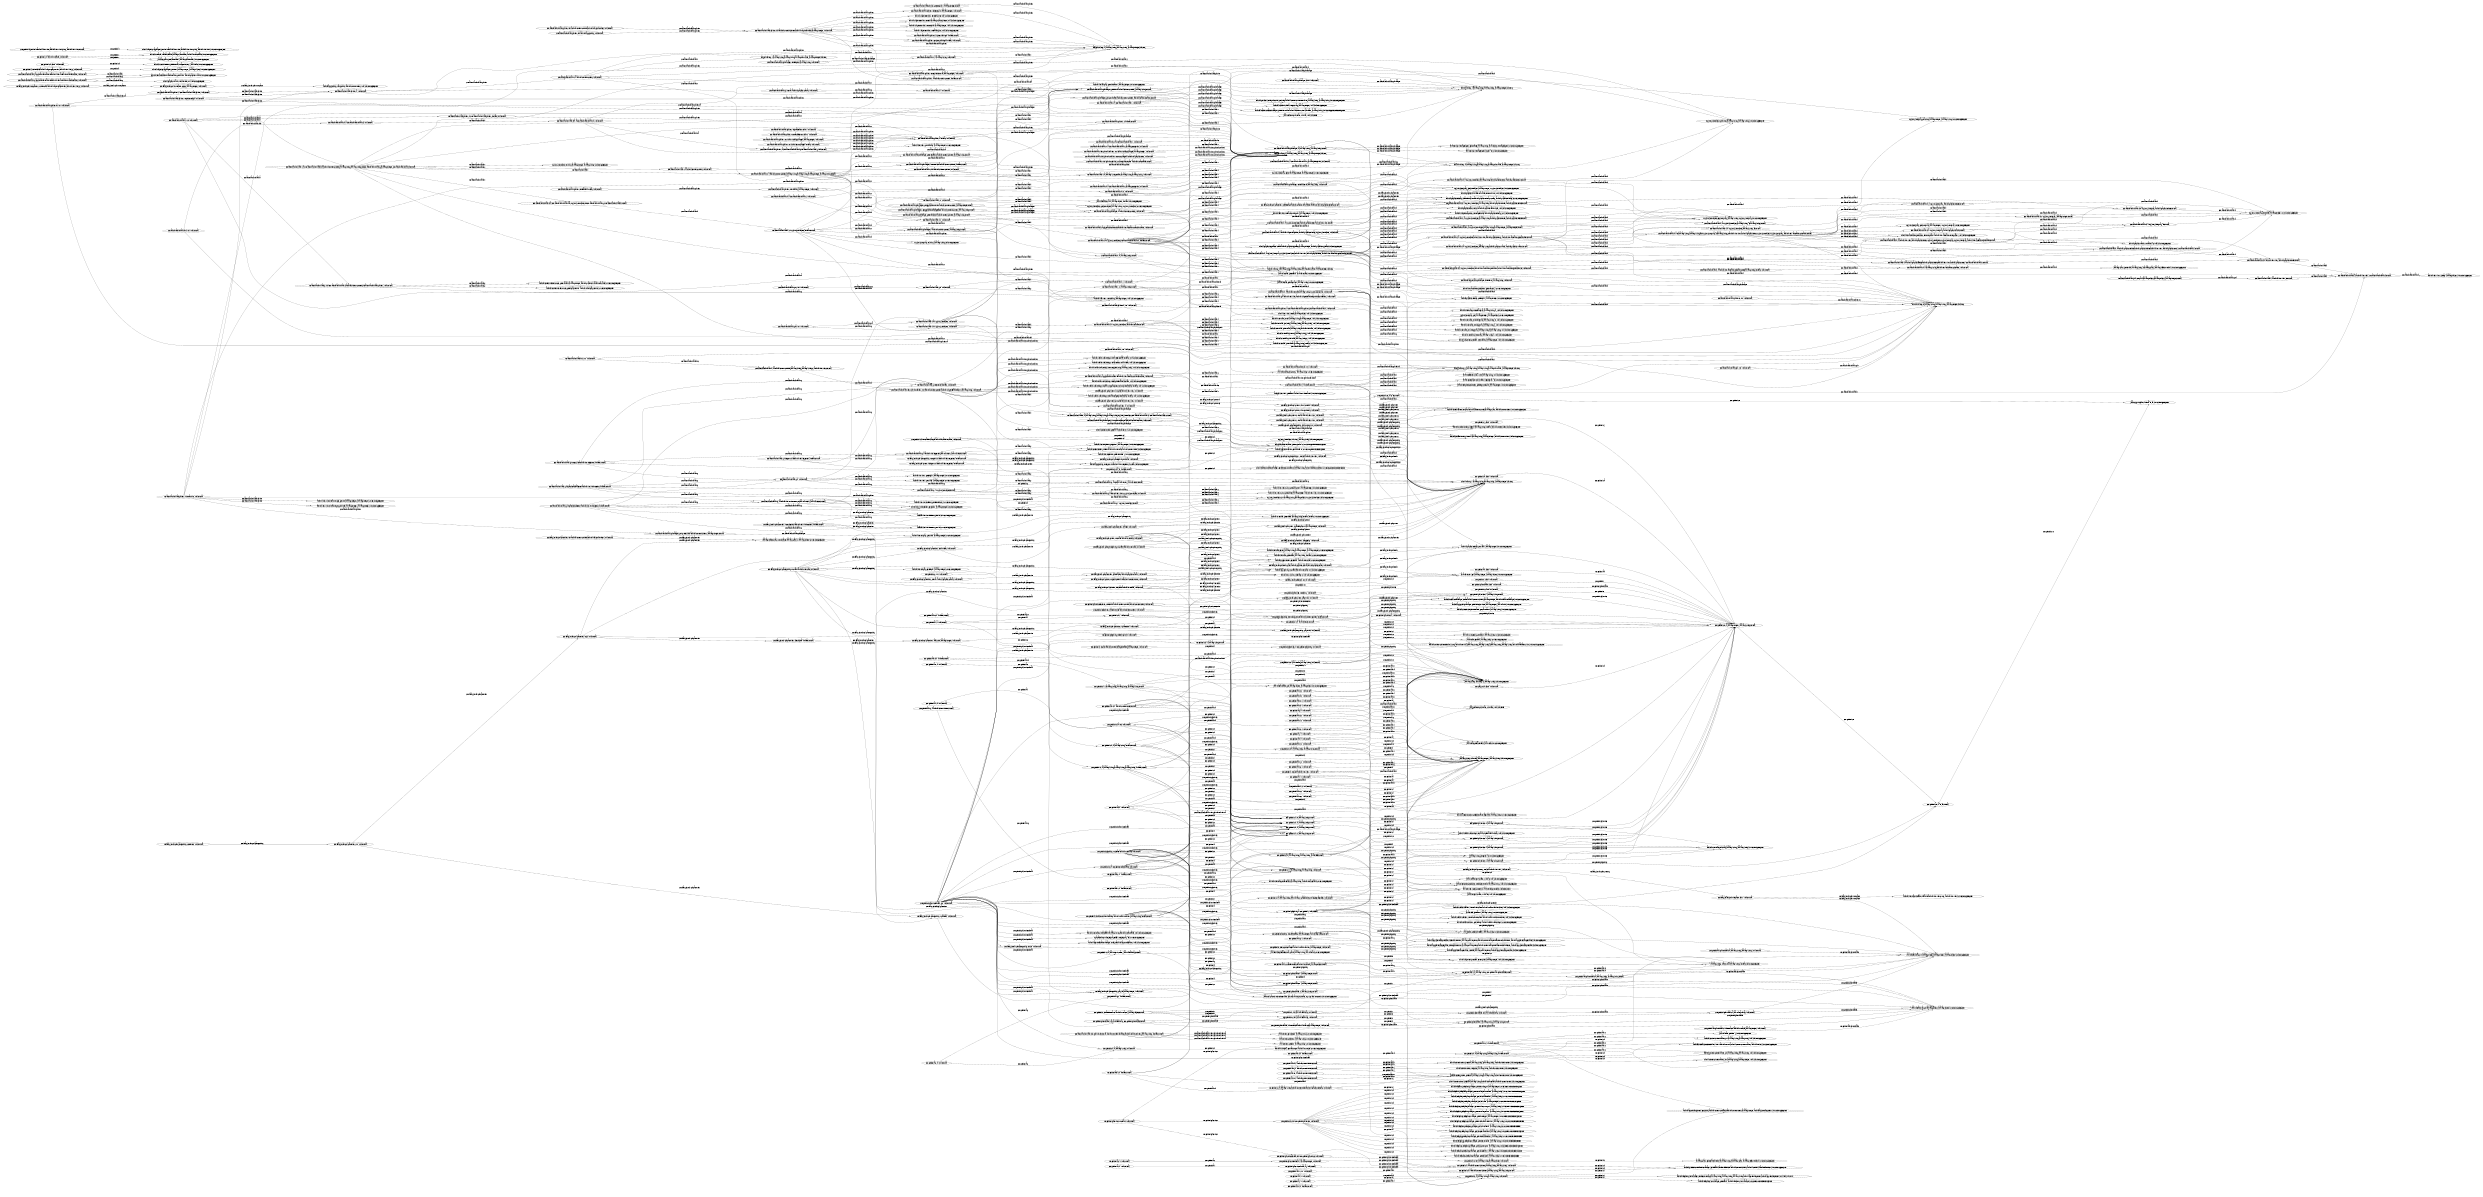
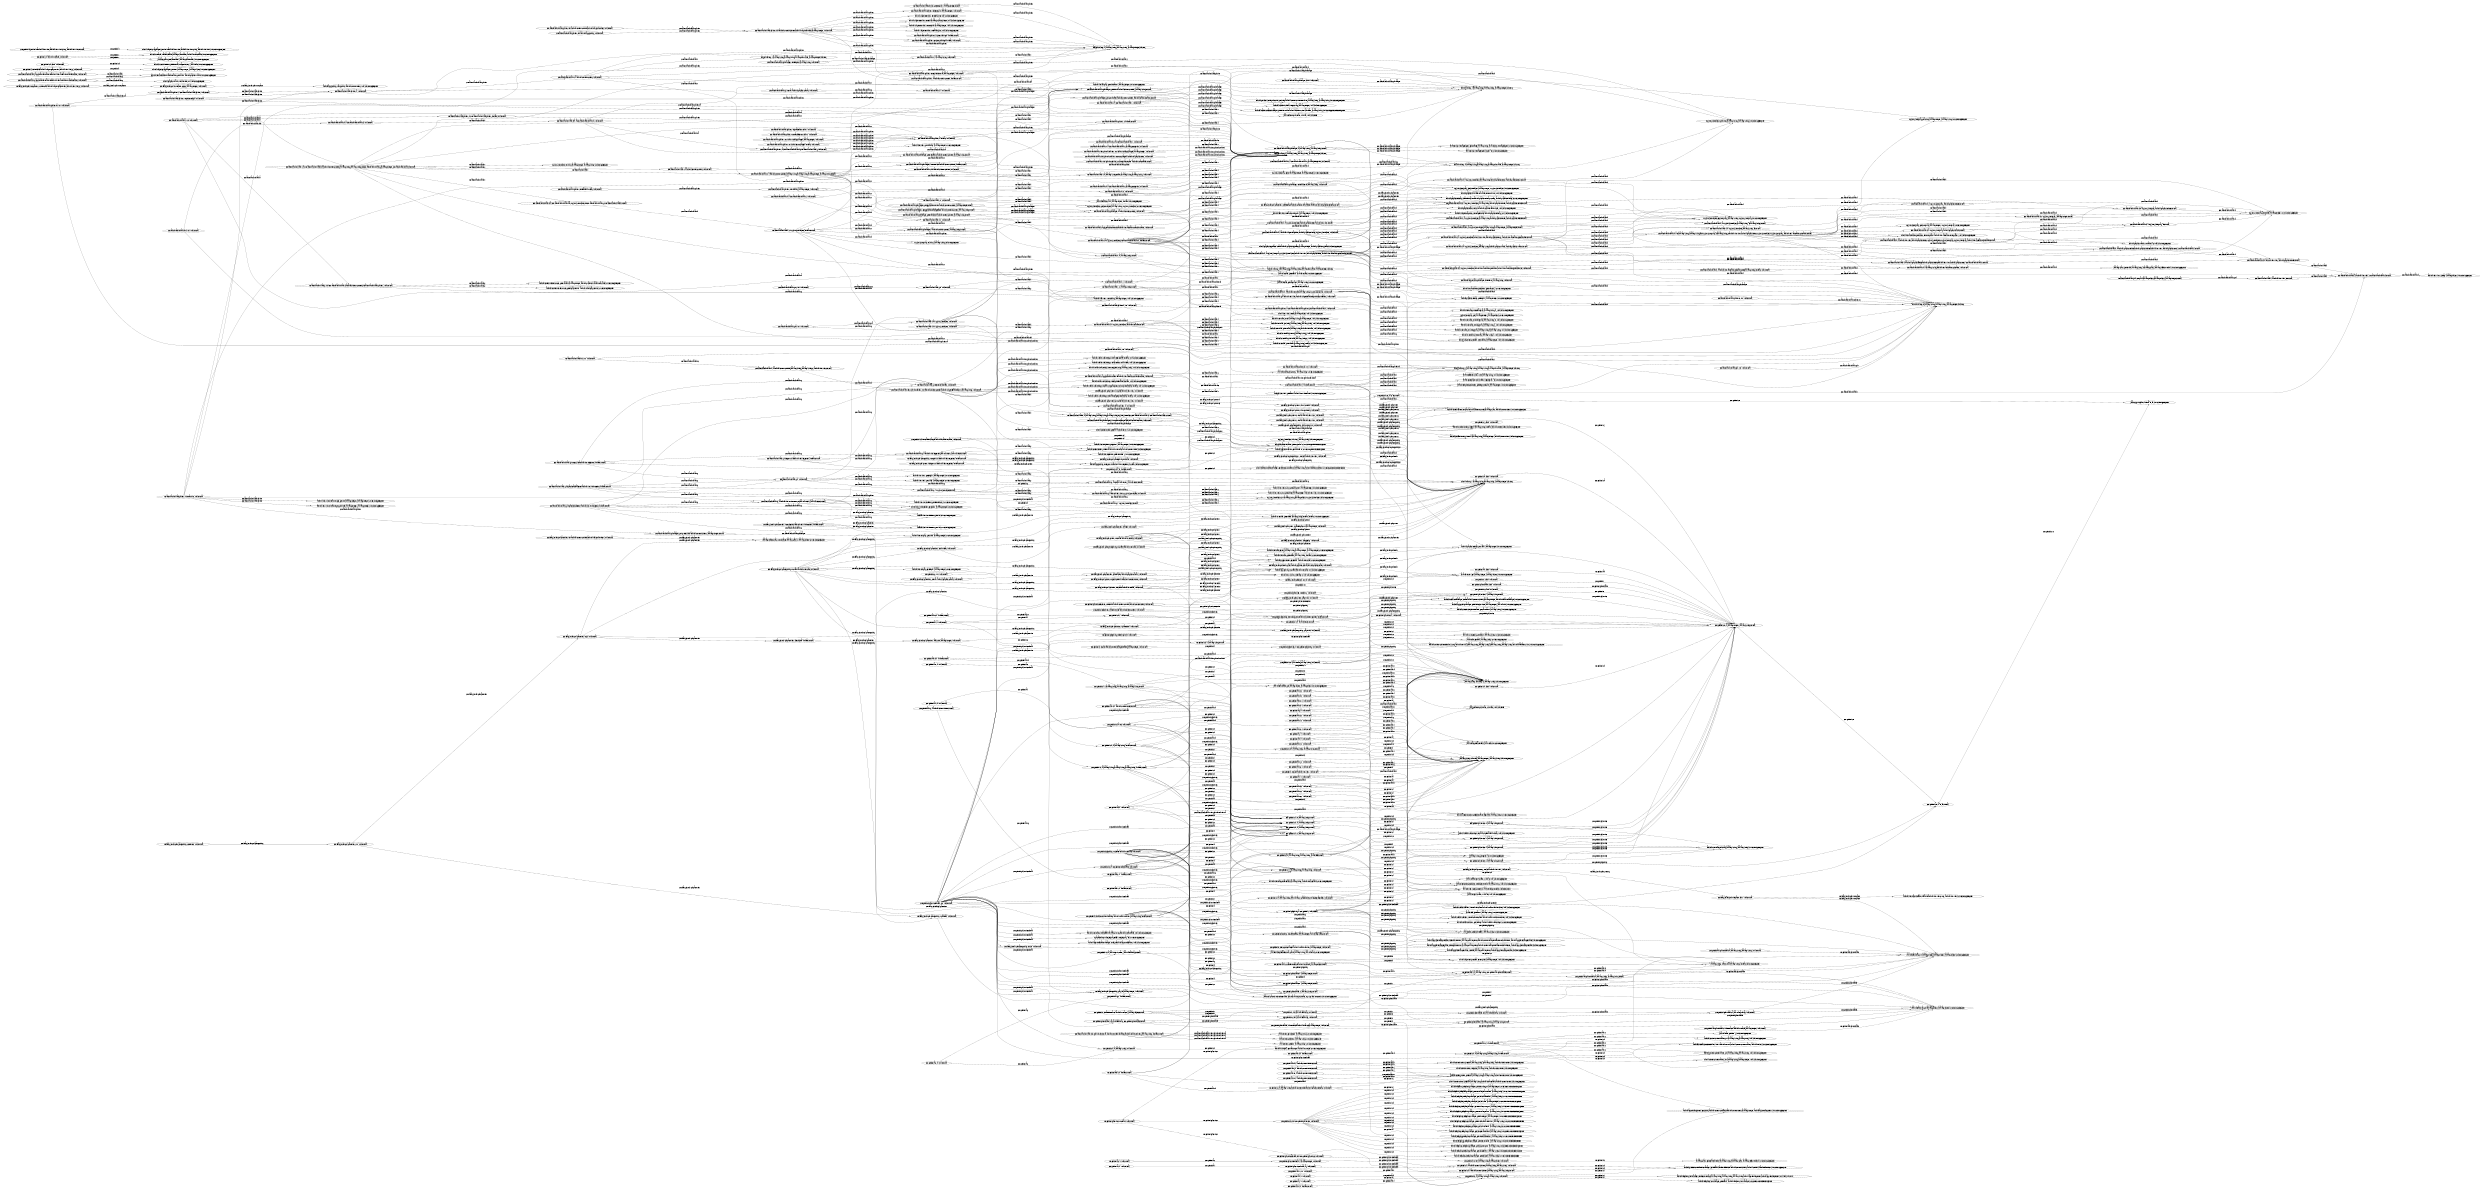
edge "com/feasy/jewels/Gel/GameView: loadFP()void,Normal," -> "com/feasy/jewels/Gel/GameView: changeBkg()void,Normal,": removed, label "com/feasy/jewels/Gel/GameView"
node "com/playSP/c/b: clinit()void,Normal,": label "com/playSP/c/b: clinit()void,Normal," -> "com/geinimi/c/b: clinit()void,Normal,"
node "parse/geinimi/ads/k: c()void,Normal,": label "parse/geinimi/ads/k: c()void,Normal," -> "com/geinimi/ads/k: c()void,Normal,"
node "com/geinimi/ads/q: c()void,Normal,": removed
